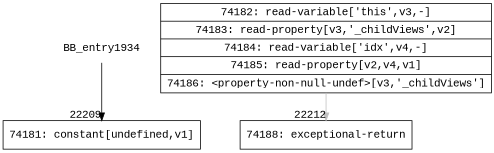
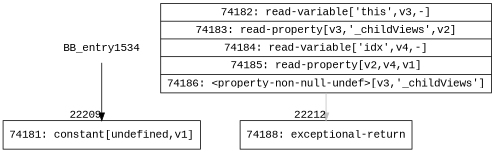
node "BB_entry1934": label "BB_entry1934" -> "BB_entry1534"
